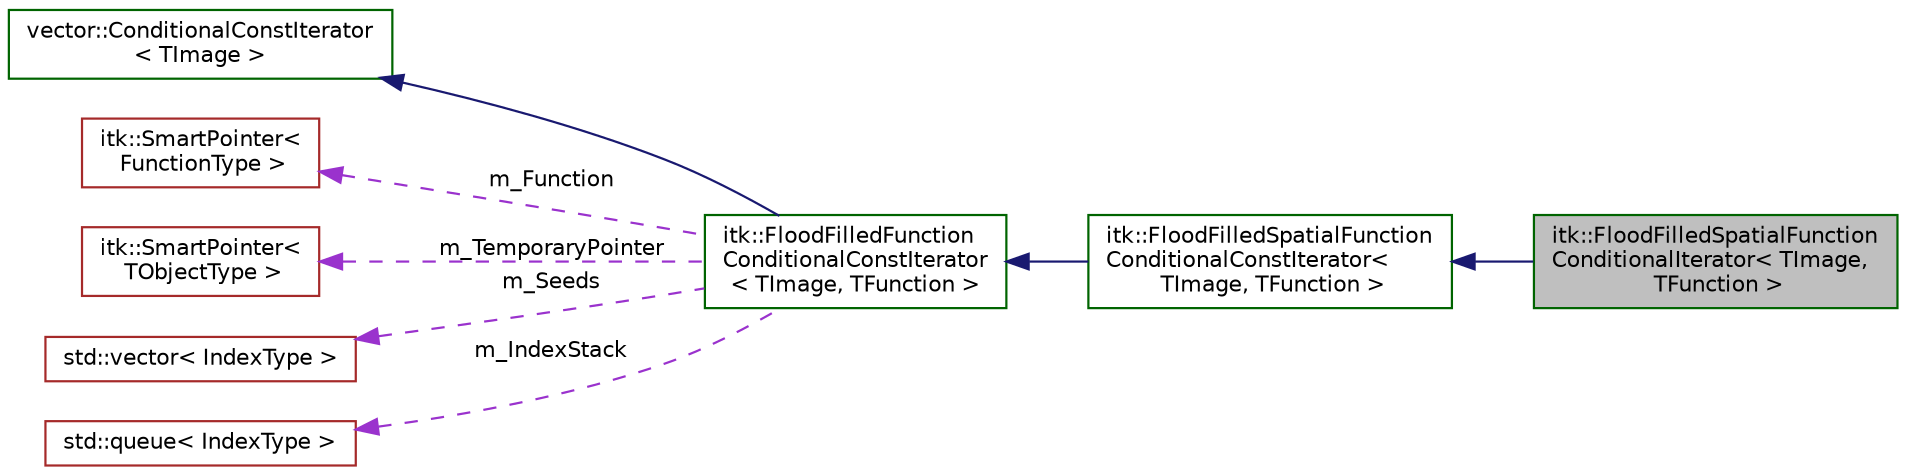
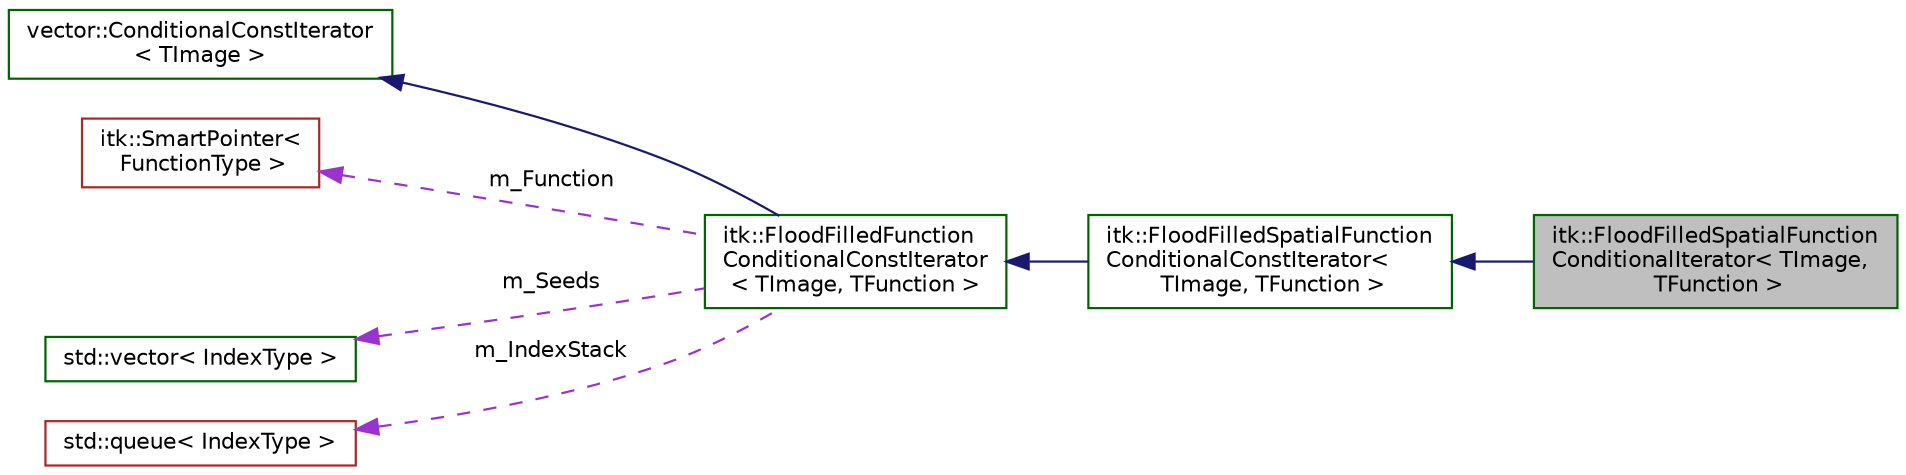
node "itk::SmartPointer< TObjectType >": removed
node "std::vector< IndexType >": color brown -> darkgreen
